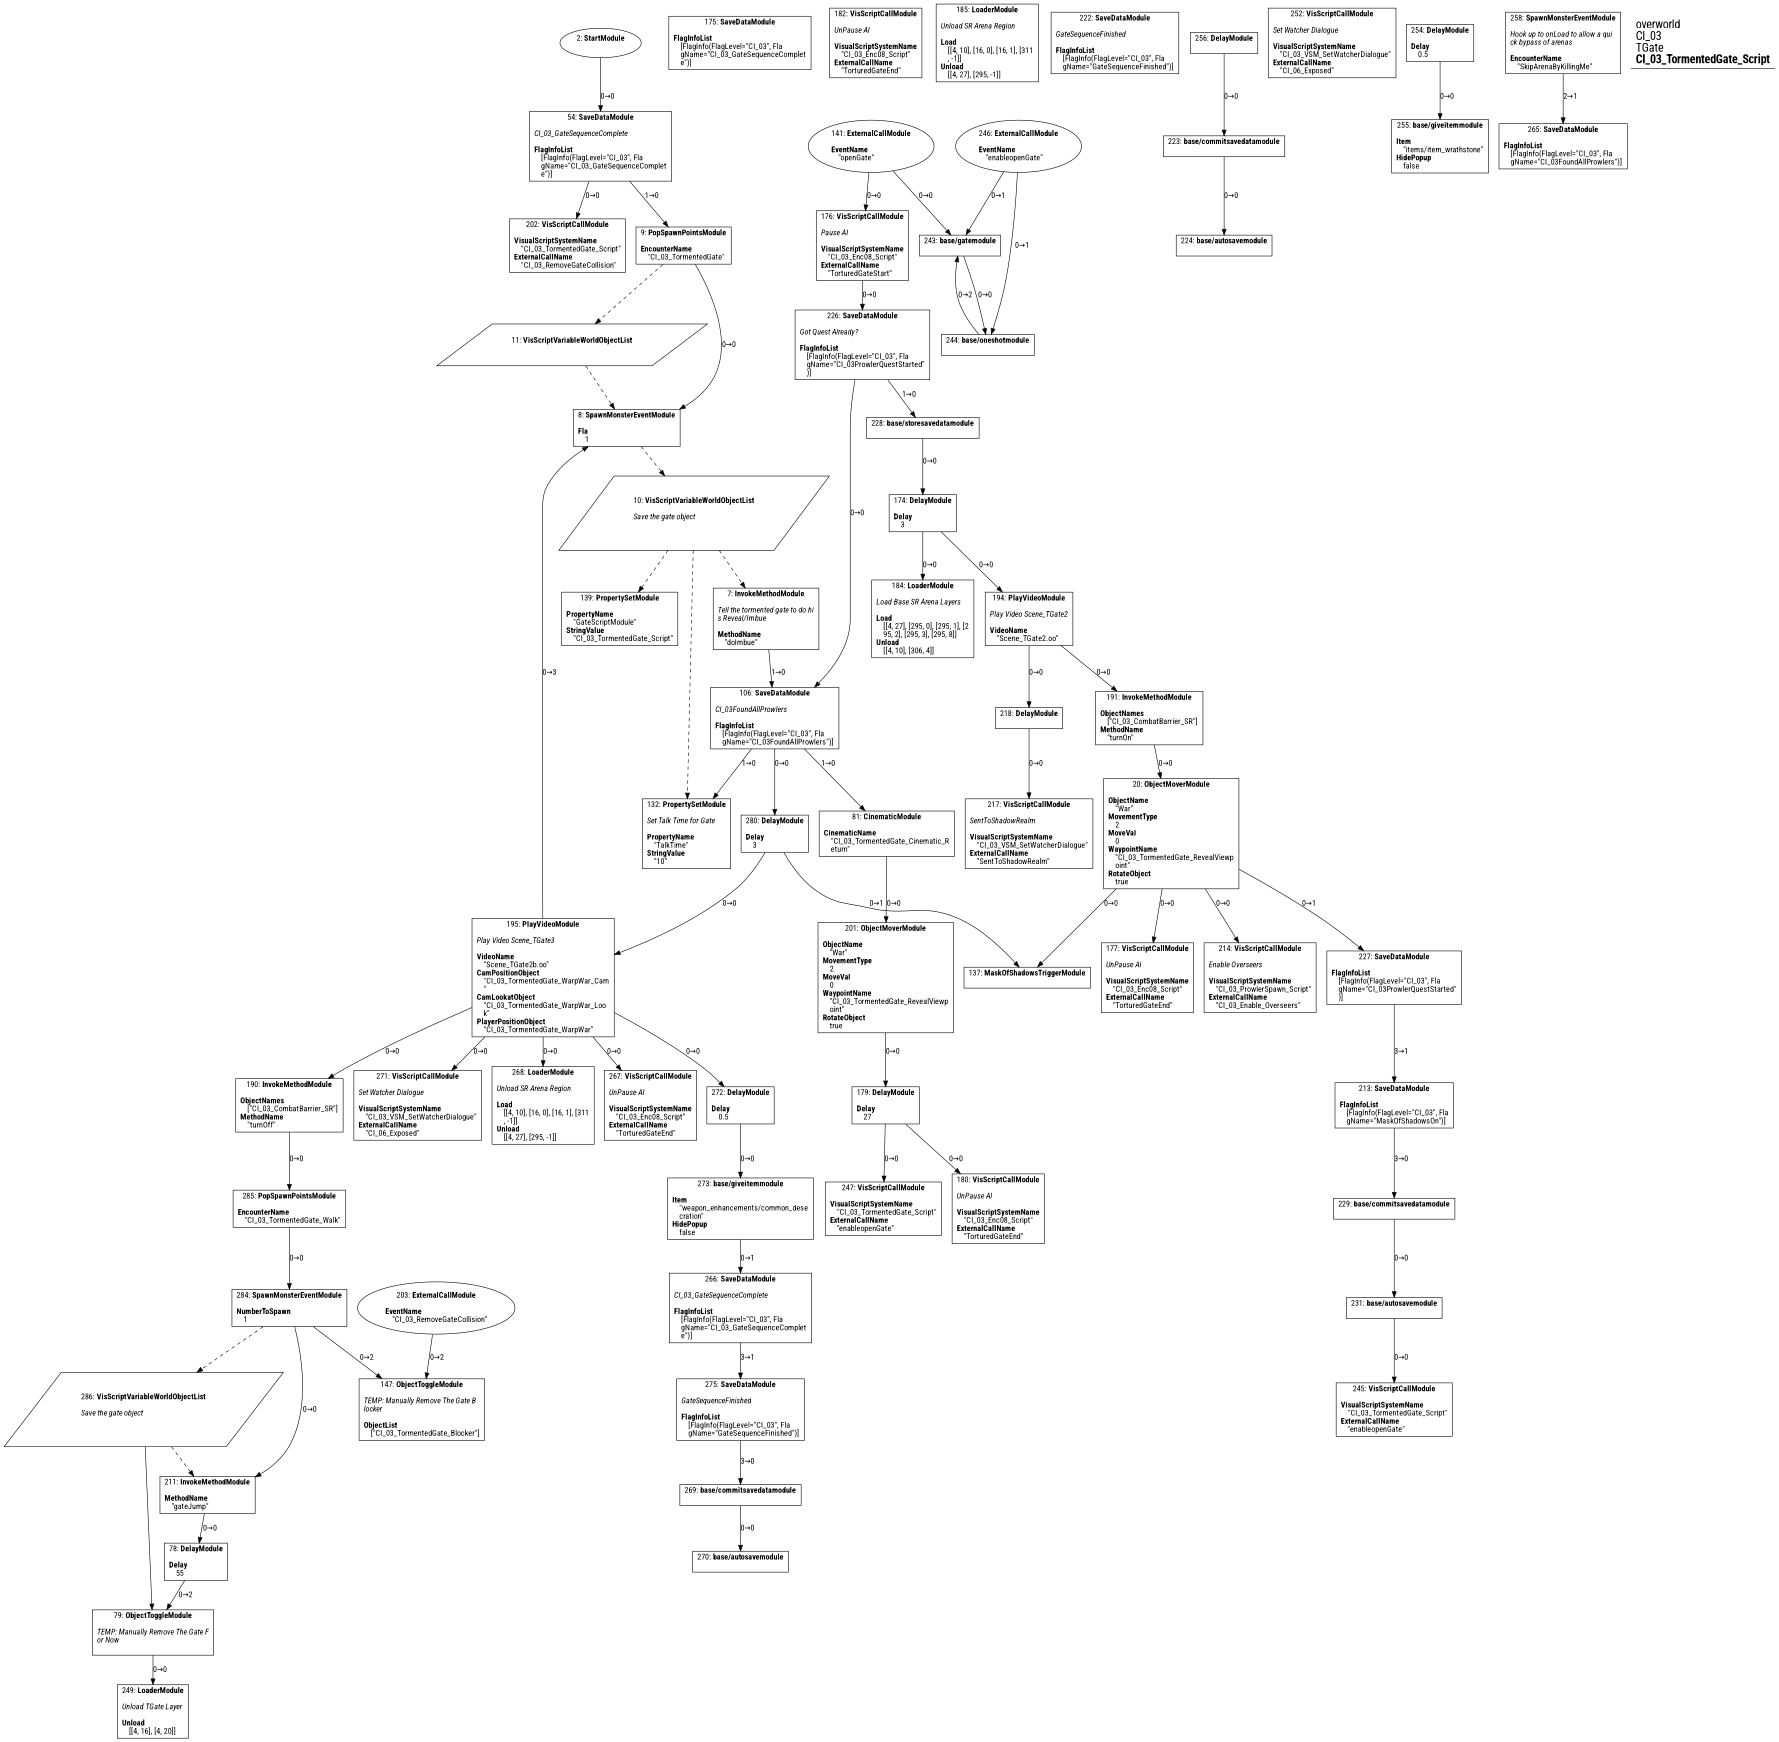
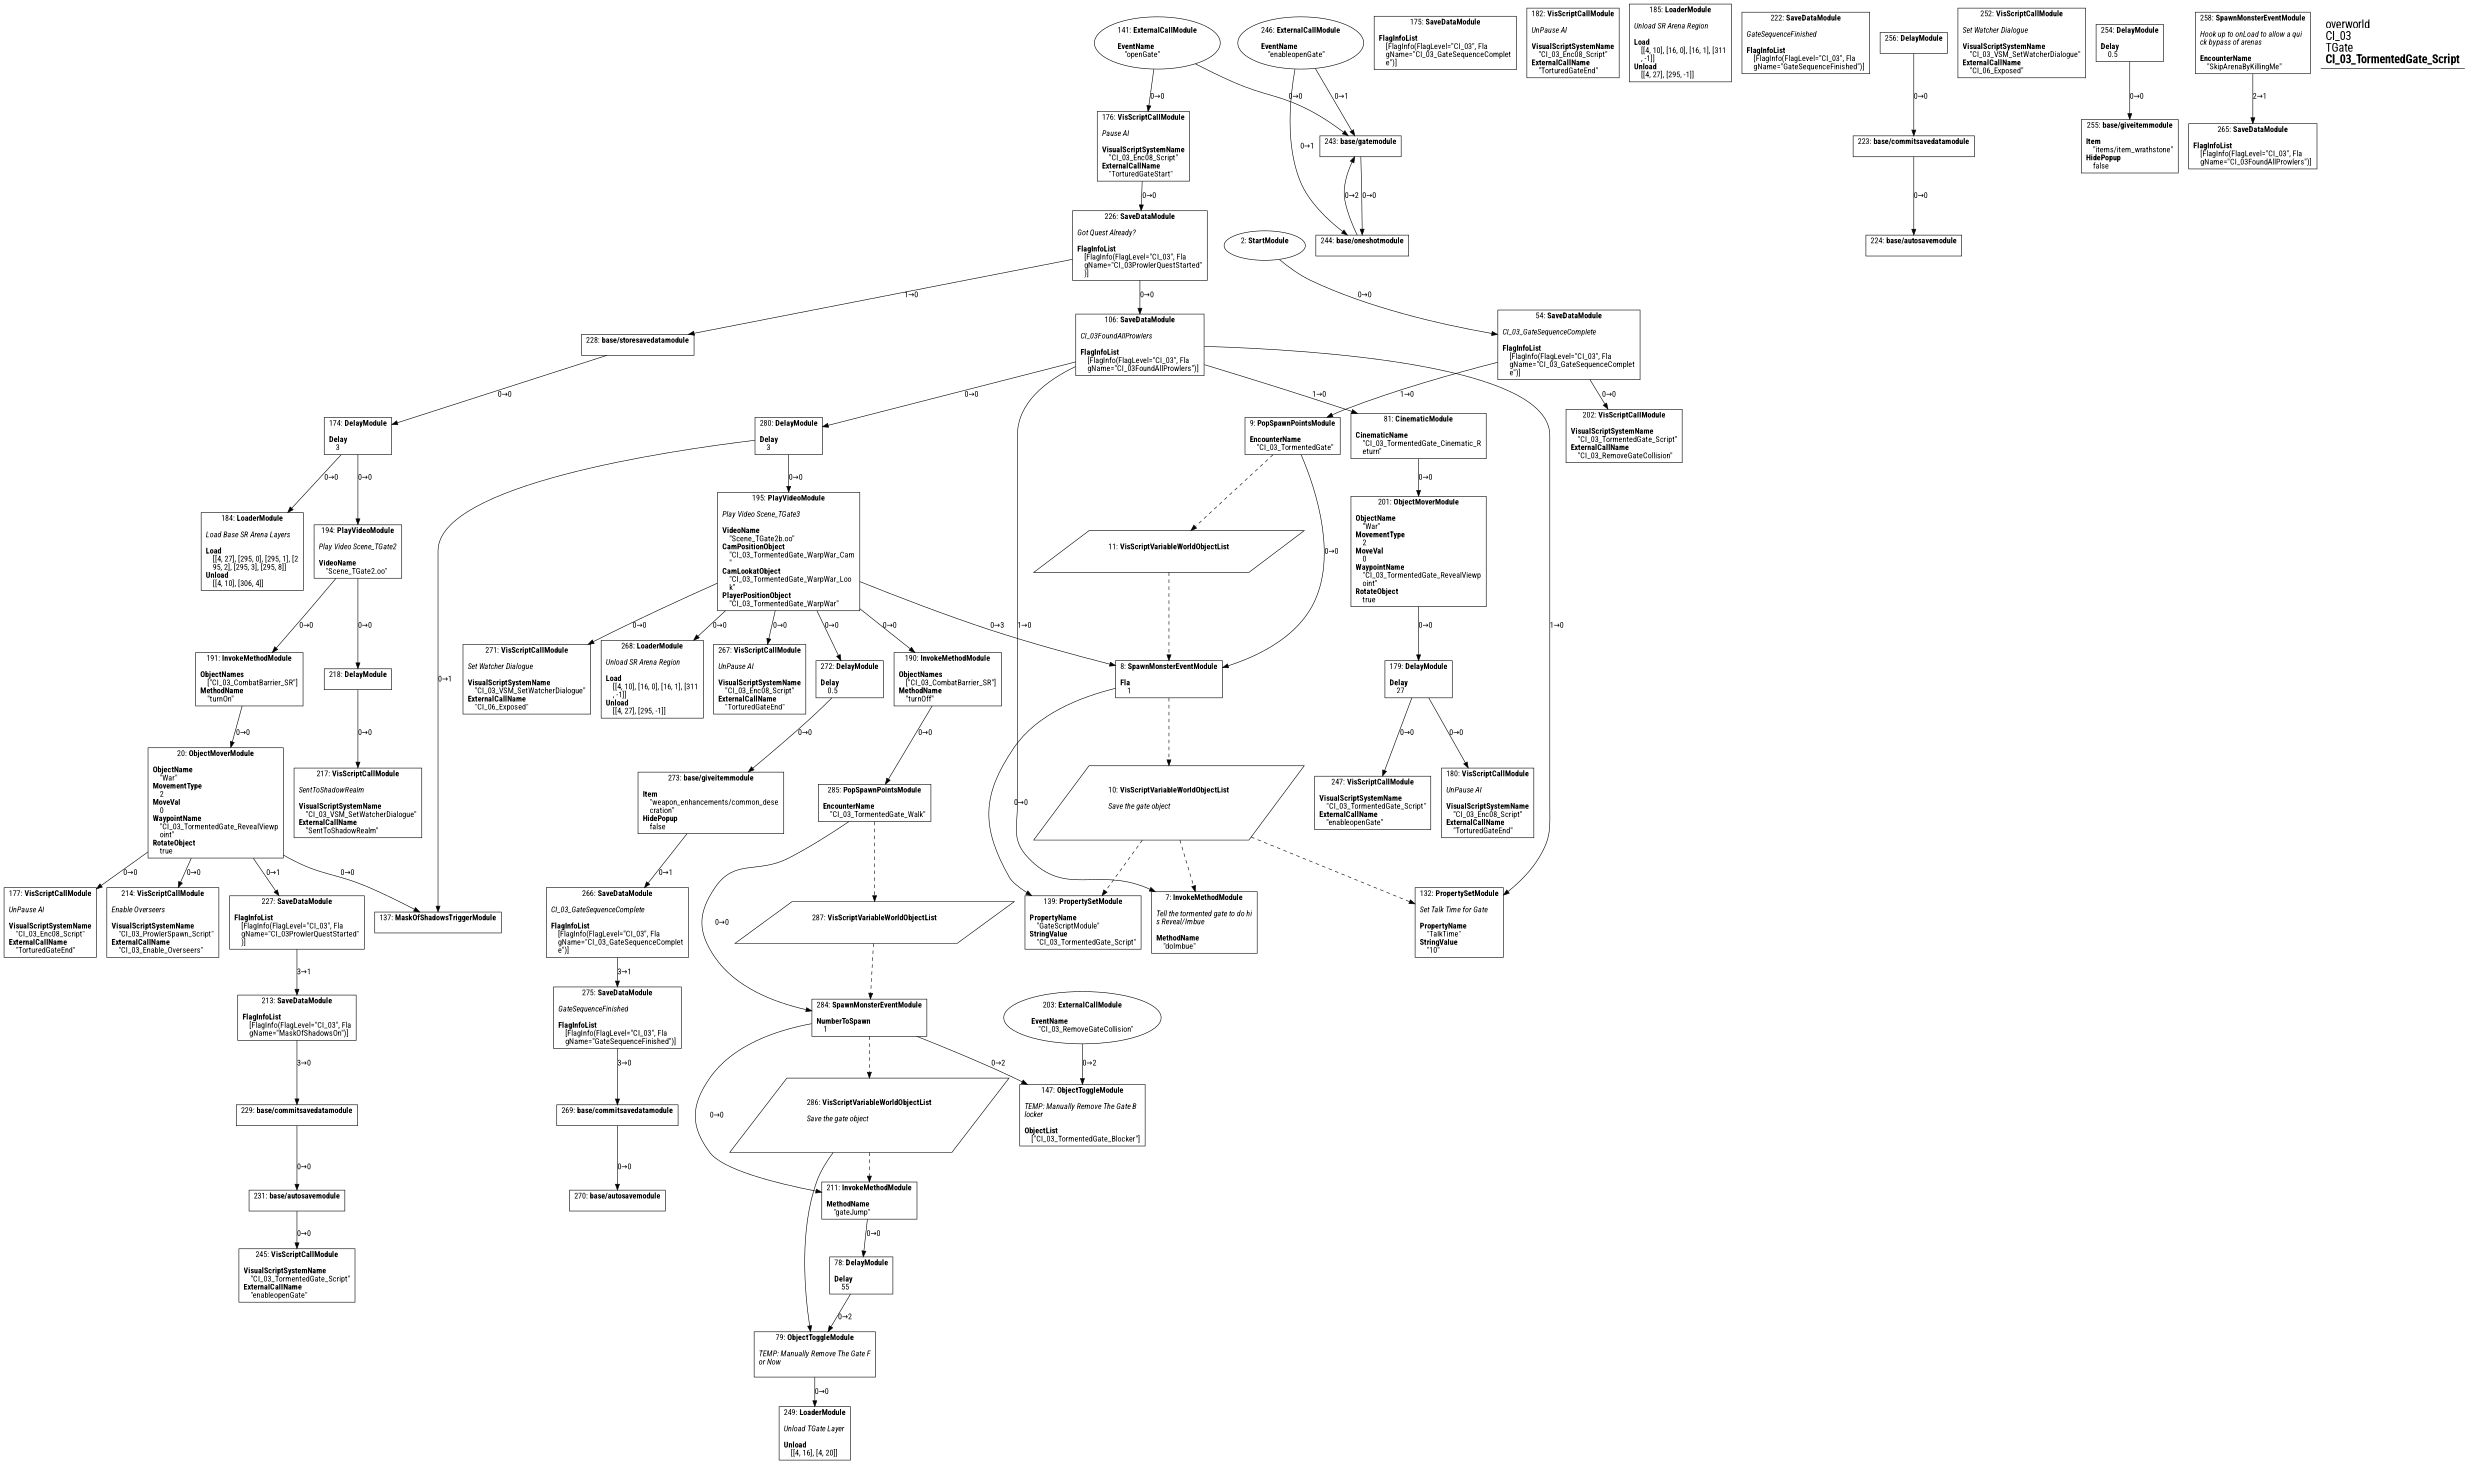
edge "7:" -> "106:": reversed
edge "8:" -> "139:": added, label "0→0"
node "287:": added
